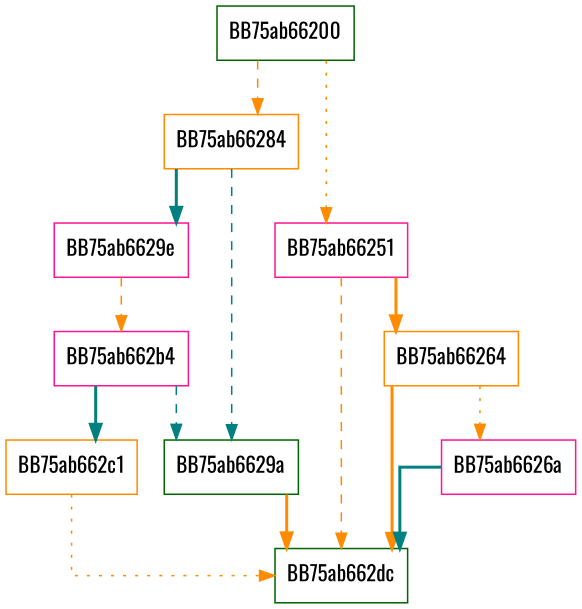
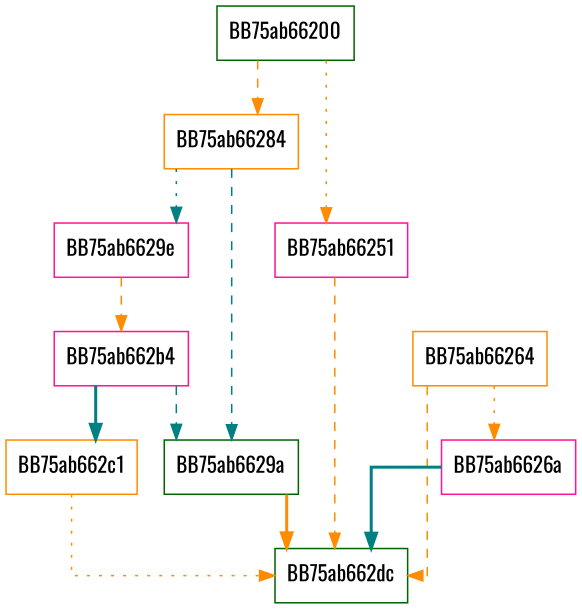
edge "BB75ab66284" -> "BB75ab6629e": style bold -> dotted
edge "BB75ab66251" -> "BB75ab66264": removed
edge "BB75ab66264" -> "BB75ab662dc": style bold -> dashed
